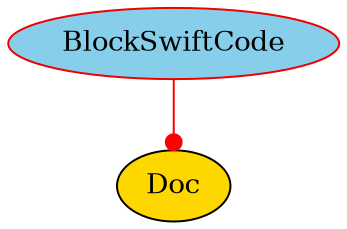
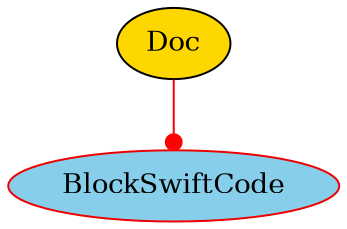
edge "BlockSwiftCode" -> "Doc": reversed
